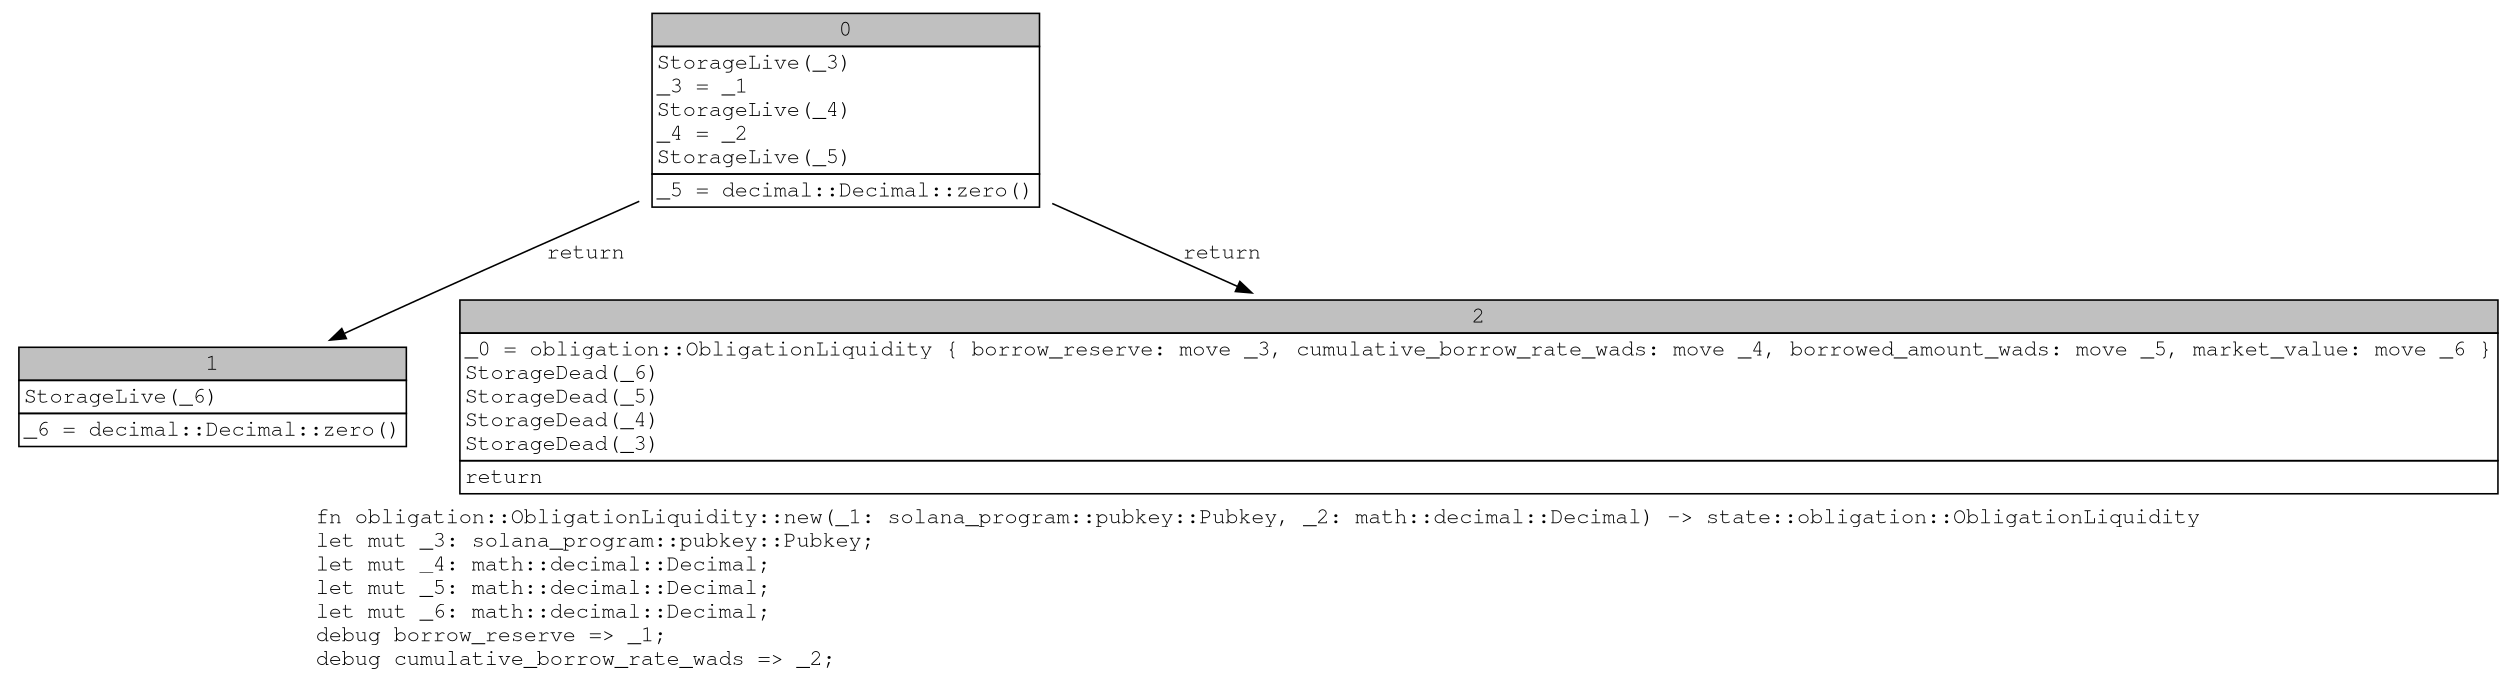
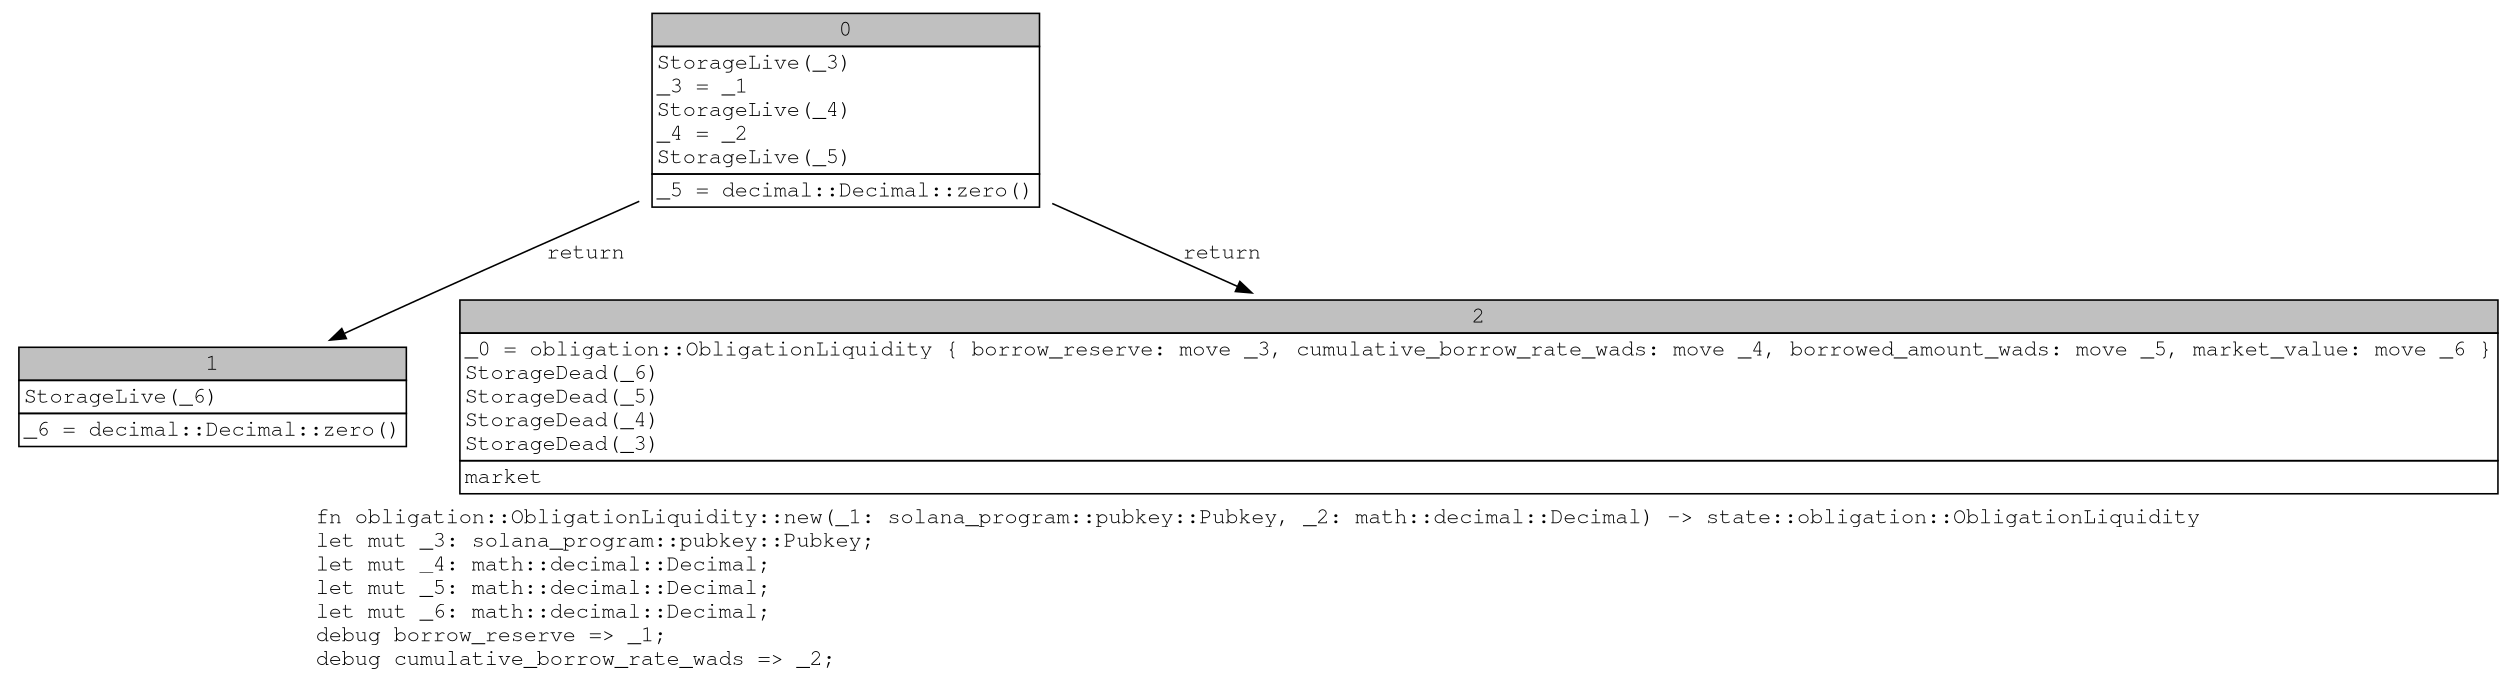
node "2": text "return" -> "market"
